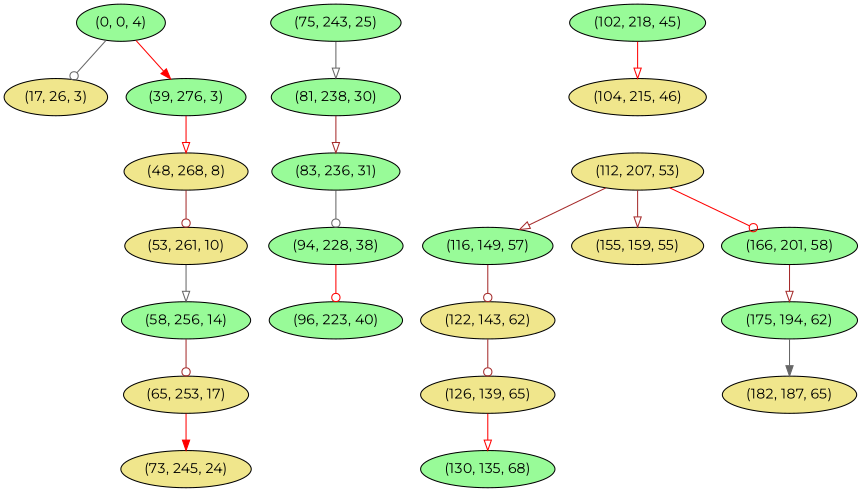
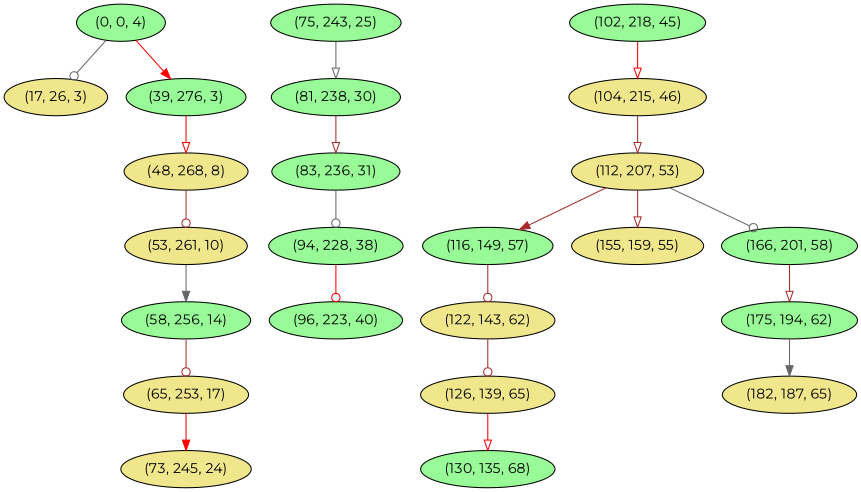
edge "(104, 215, 46)" -> "(112, 207, 53)": added
edge "(112, 207, 53)" -> "(116, 149, 57)": arrowhead onormal -> normal
edge "(112, 207, 53)" -> "(166, 201, 58)": color red -> gray40
edge "(53, 261, 10)" -> "(58, 256, 14)": arrowhead onormal -> normal
